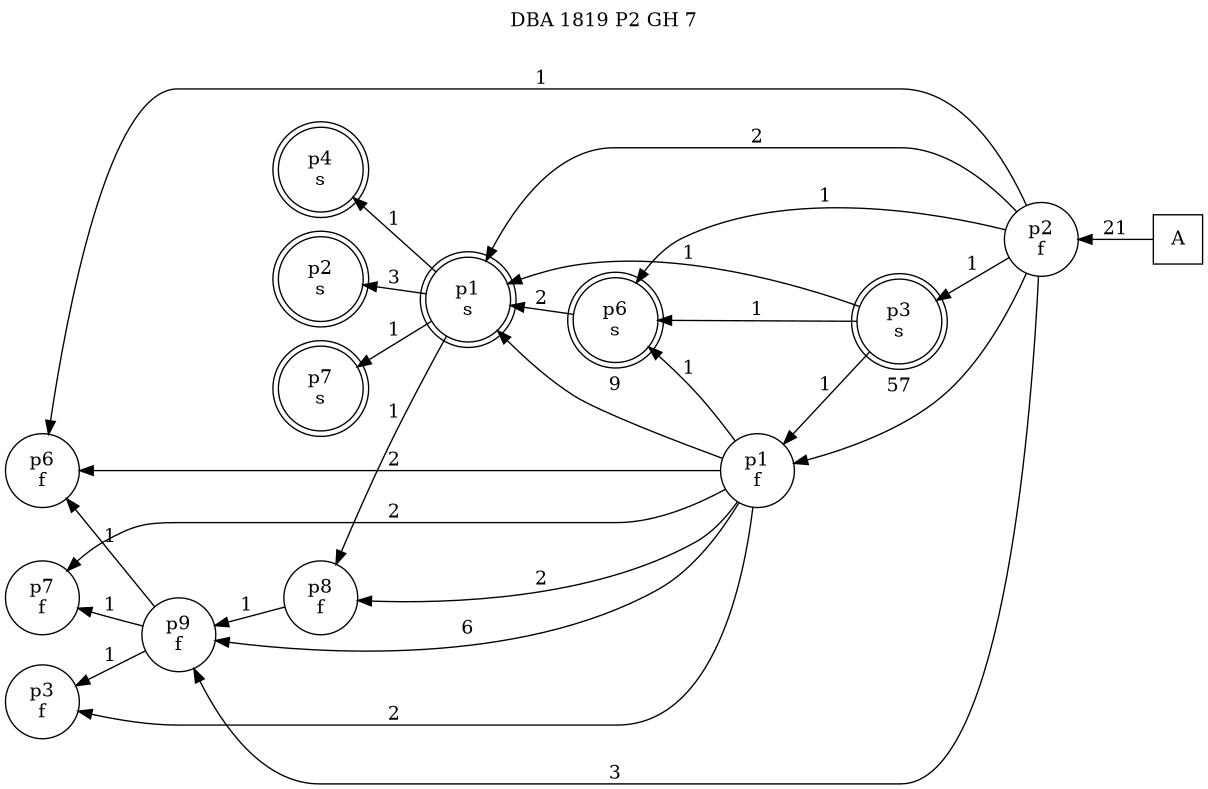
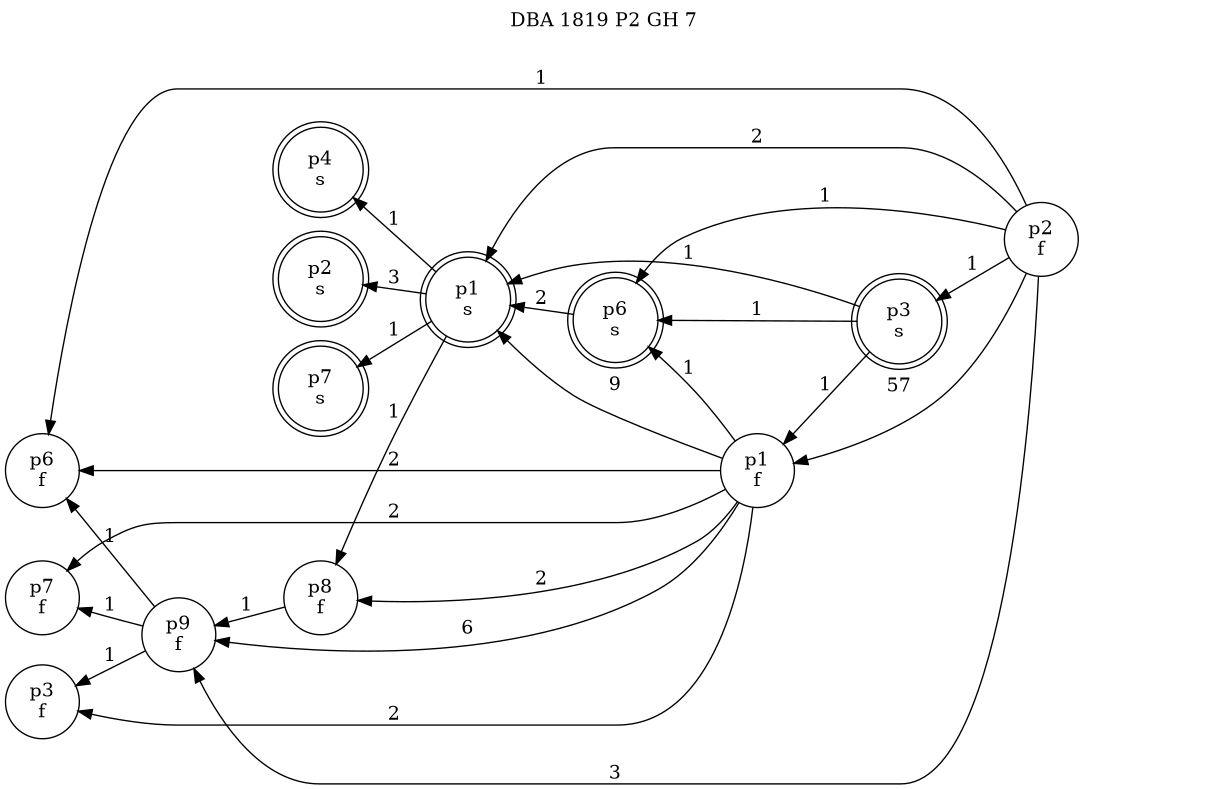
node "A": removed
